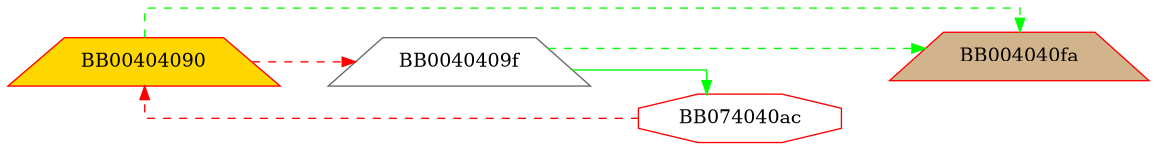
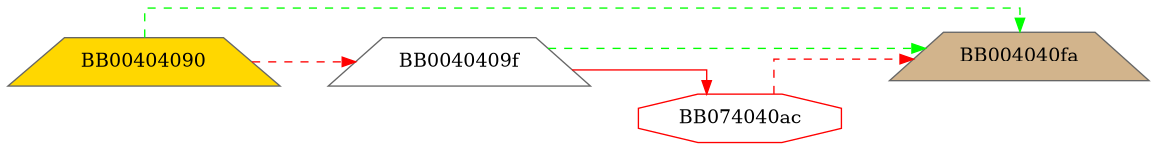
node "BB004040fa": color red -> gray40
node "BB00404090": color red -> gray40
edge "BB0040409f" -> "BB074040ac": color green -> red
edge "BB074040ac" -> "BB00404090": now "BB074040ac" -> "BB004040fa"
